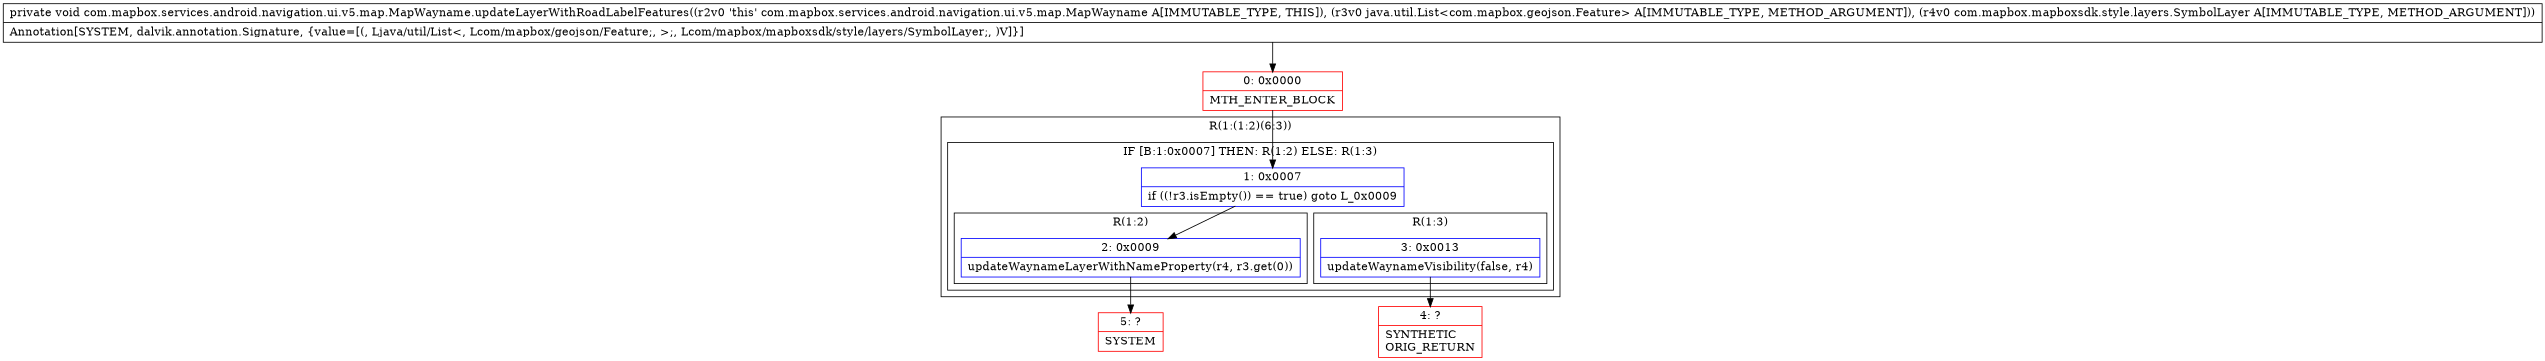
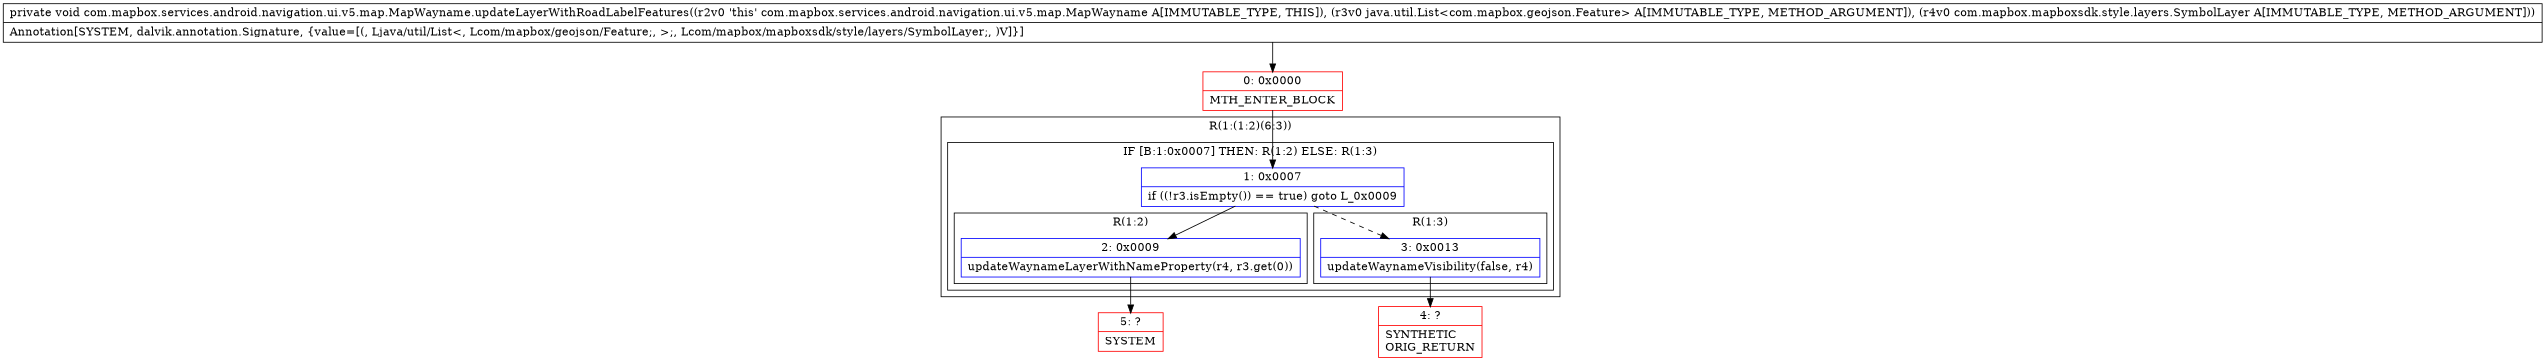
edge "1: 0x0007" -> "3: 0x0013": added
